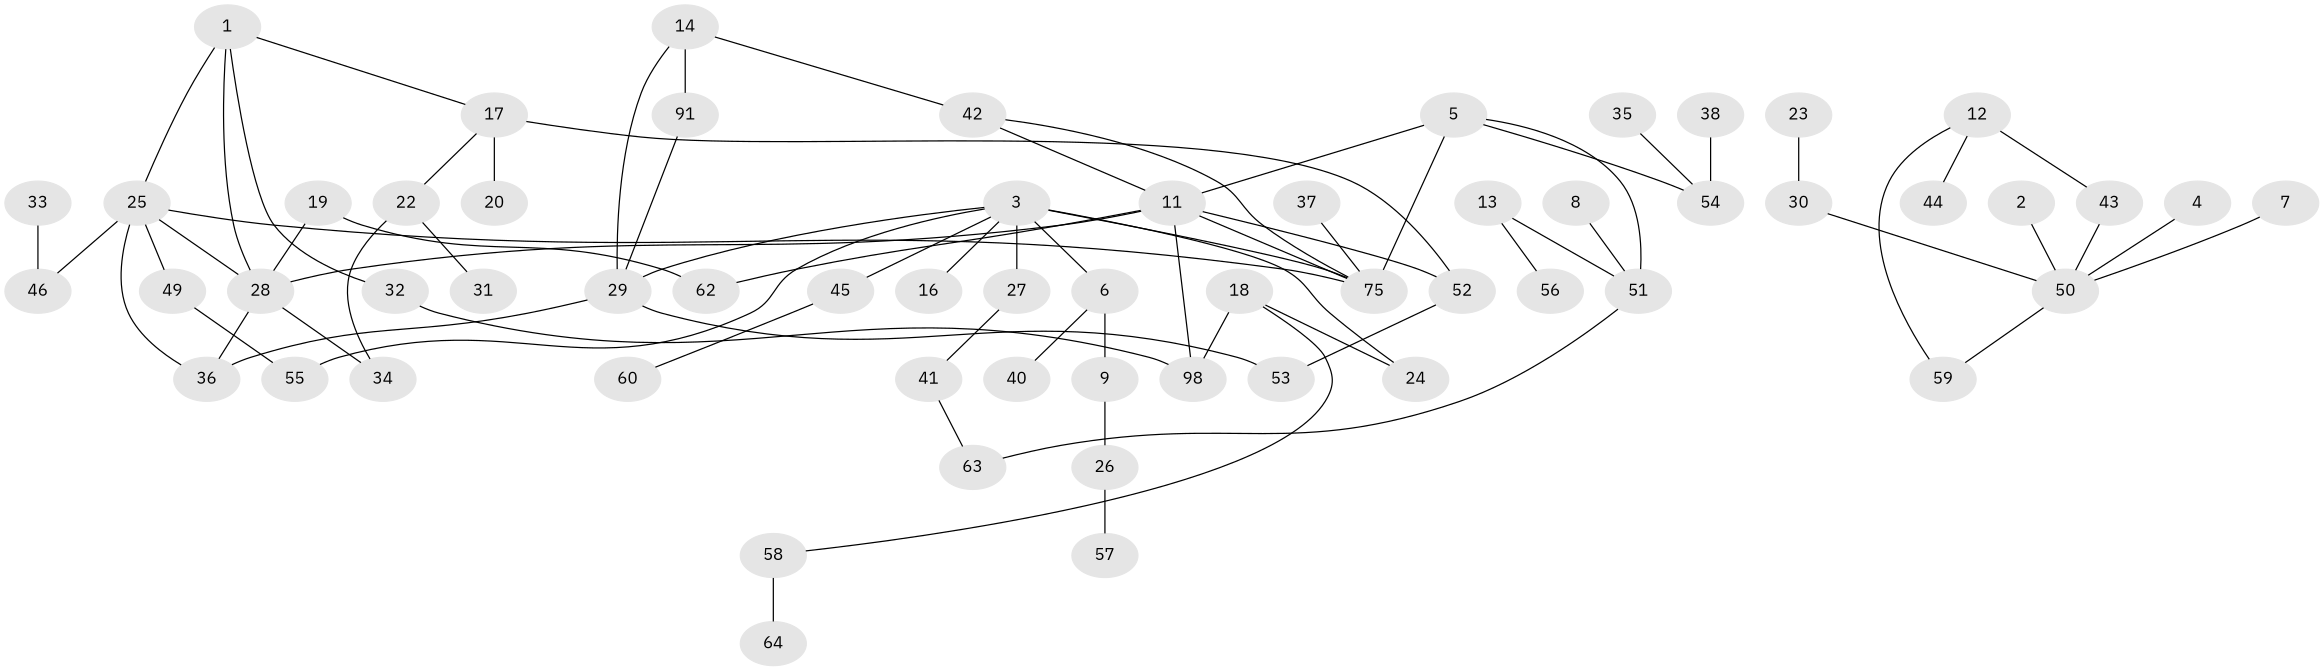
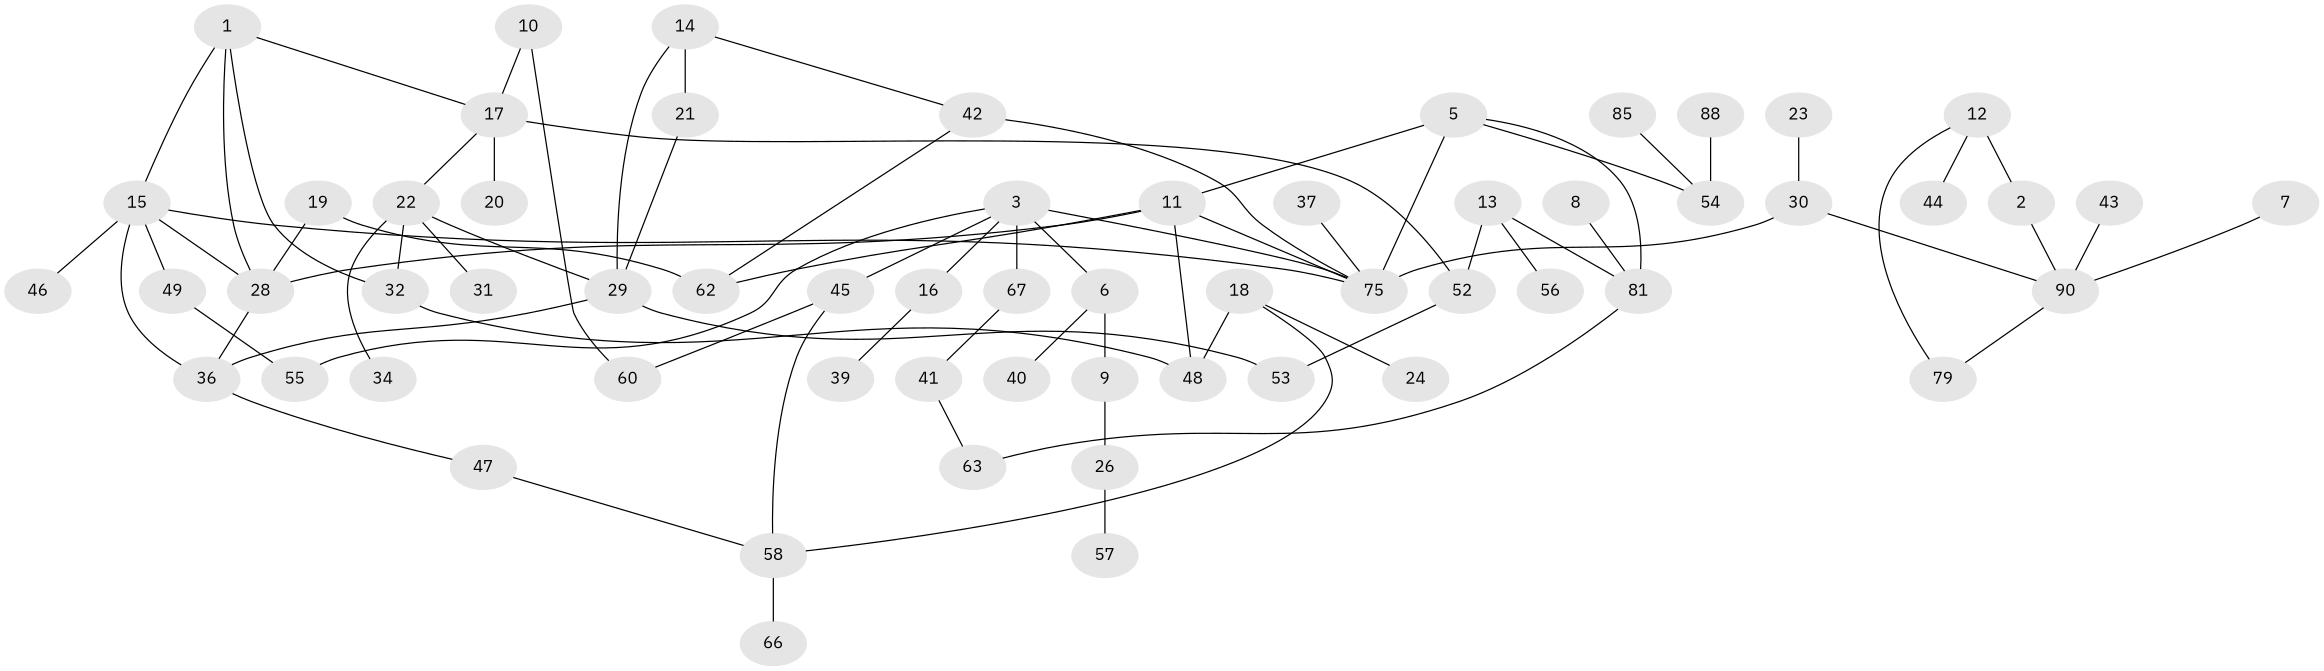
node "10": added
node "91": label "91" -> "21"
node "35": label "35" -> "85"
node "38": label "38" -> "88"
edge "42" -- "11": now "42" -- "62"
edge "12" -- "43": now "12" -- "2"
node "33": removed
node "25": label "25" -> "15"
node "4": removed
edge "3" -- "29": now "22" -- "29"
edge "11" -- "52": now "13" -- "52"
edge "22" -- "32": added
edge "30" -- "75": added
edge "3" -- "24": removed
node "27": label "27" -> "67"
node "51": label "51" -> "81"
node "50": label "50" -> "90"
edge "28" -- "34": removed
node "39": added
node "98": label "98" -> "48"
node "59": label "59" -> "79"
edge "45" -- "58": added
node "47": added
node "64": label "64" -> "66"
